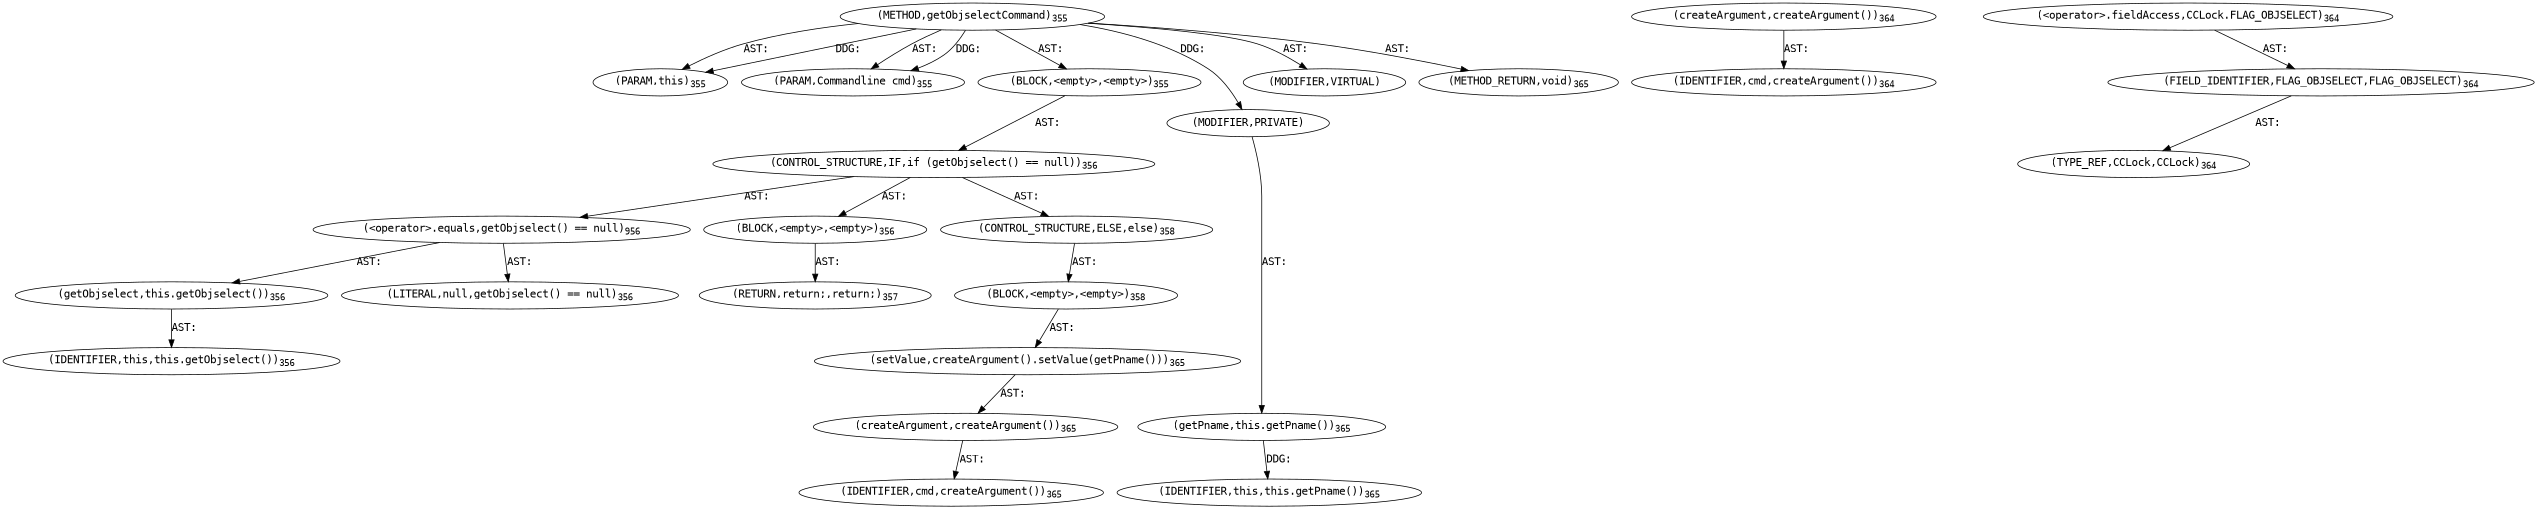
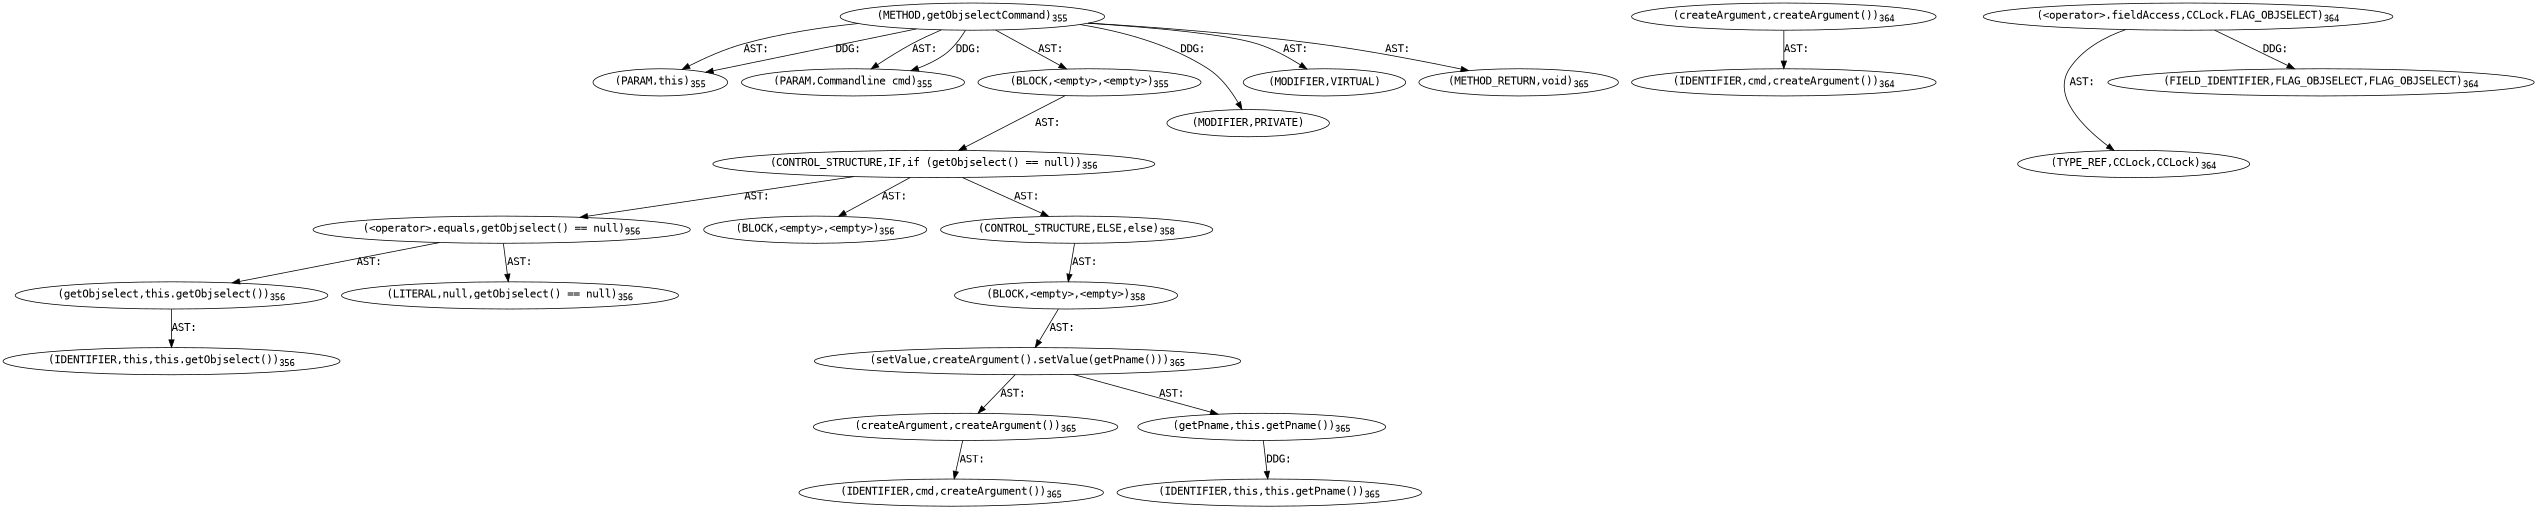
edge "(<operator>.fieldAccess,CCLock.FLAG_OBJSELECT)" -> "(FIELD_IDENTIFIER,FLAG_OBJSELECT,FLAG_OBJSELECT)": label "AST: " -> "DDG: "
edge "(FIELD_IDENTIFIER,FLAG_OBJSELECT,FLAG_OBJSELECT)" -> "(TYPE_REF,CCLock,CCLock)": now "(<operator>.fieldAccess,CCLock.FLAG_OBJSELECT)" -> "(TYPE_REF,CCLock,CCLock)"
edge "(MODIFIER,PRIVATE)" -> "(getPname,this.getPname())": now "(setValue,createArgument().setValue(getPname()))" -> "(getPname,this.getPname())"
node "(RETURN,return;,return;)": removed
